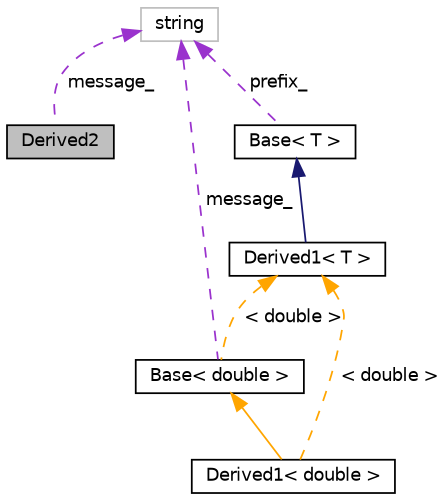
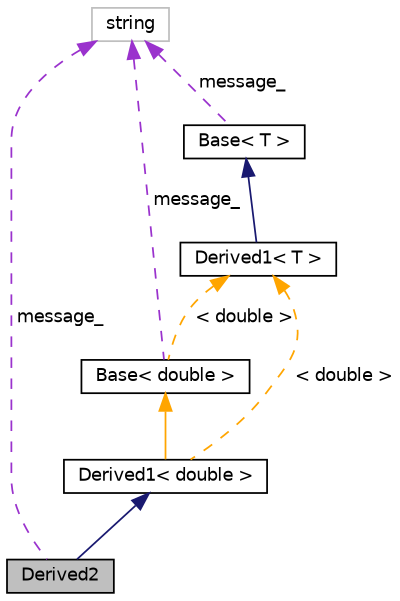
edge "Base< T >" -> "string": label " prefix_" -> " message_"
edge "Derived2" -> "Derived1< double >": added
